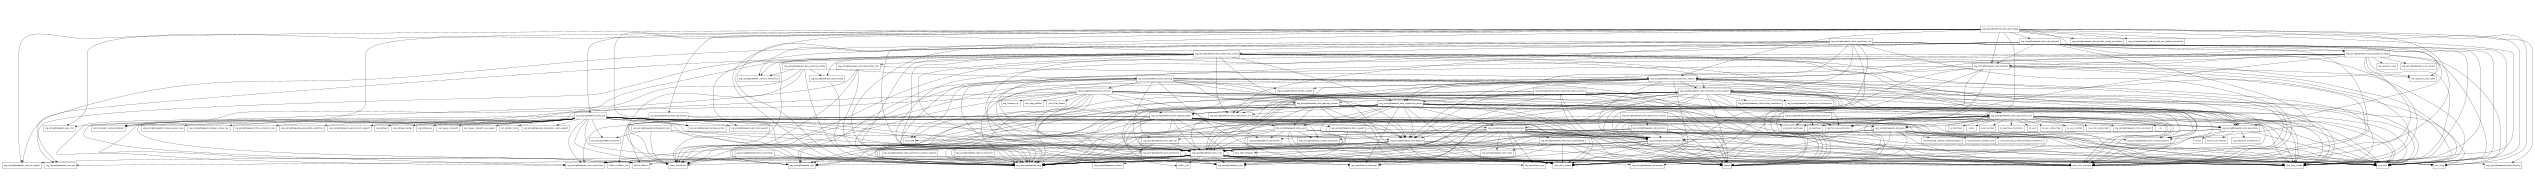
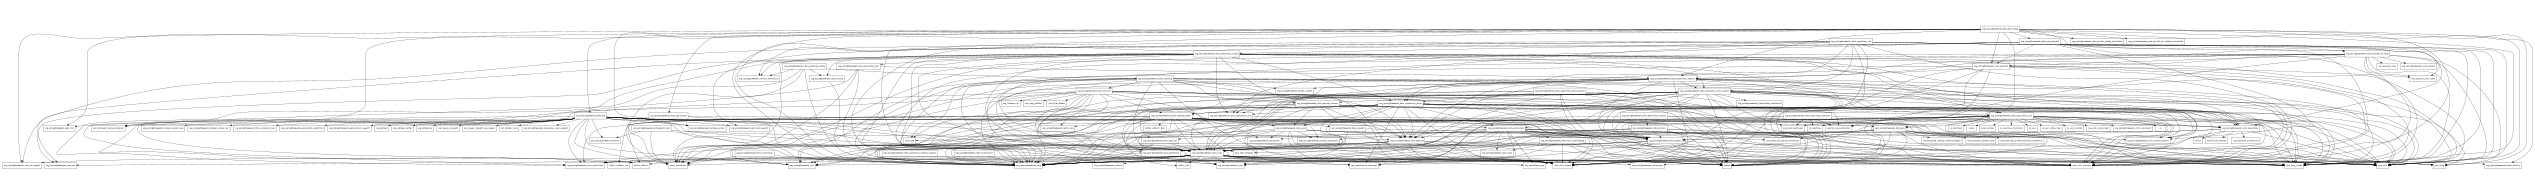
node "org_springframework_transaction_interceptor": removed
node "org_springframework_cglib_core": added
node "kotlin_reflect_full": added
node "com_fasterxml_jackson_annotation": added
